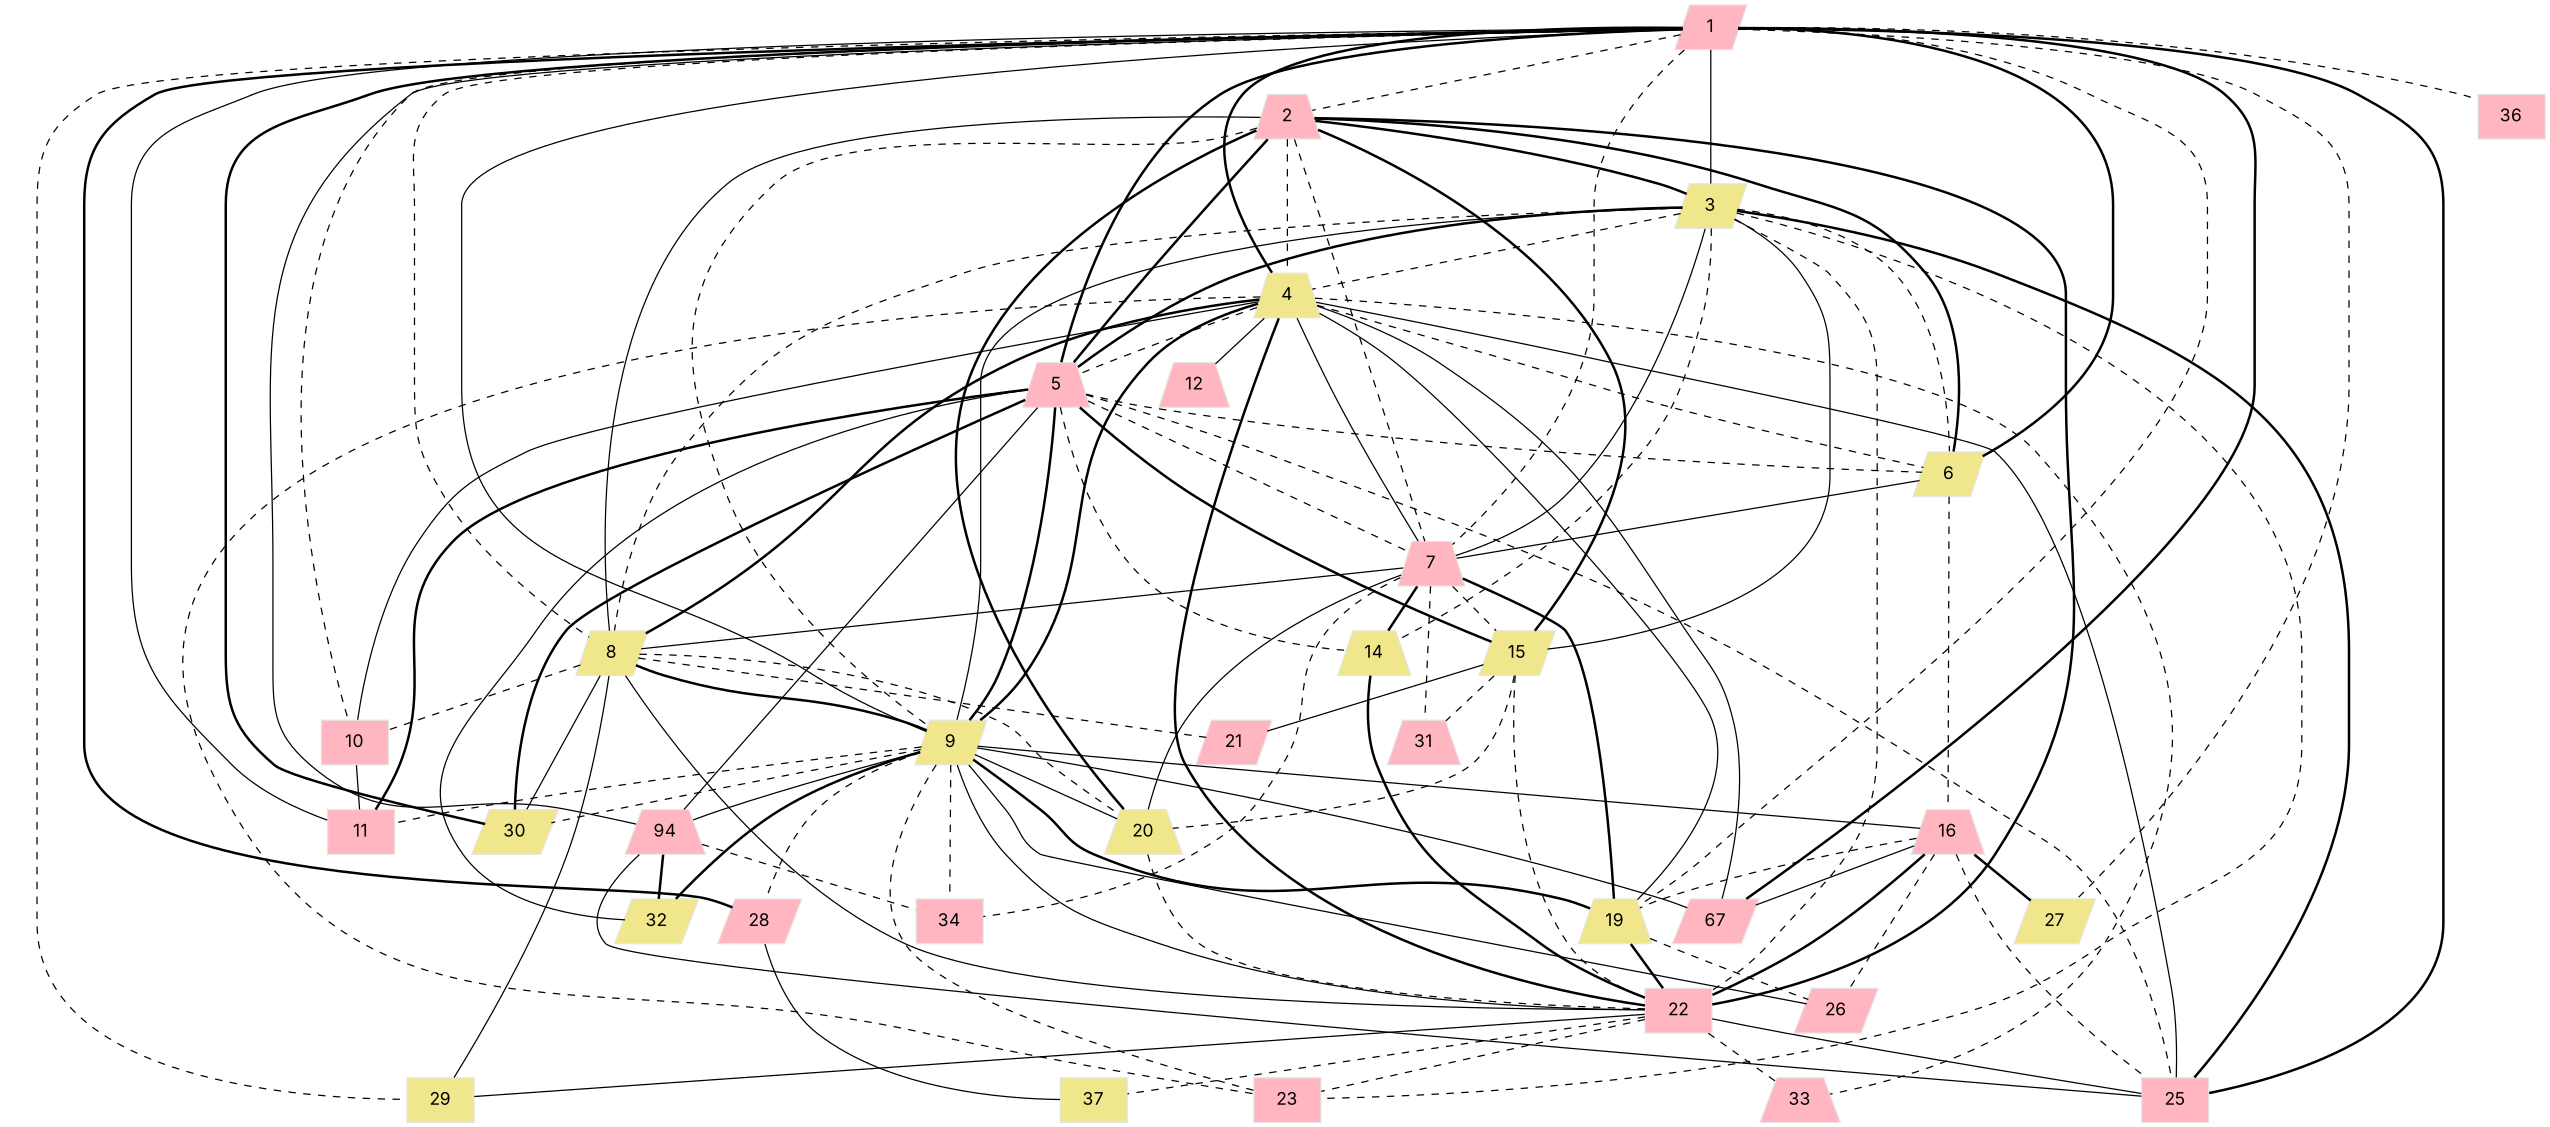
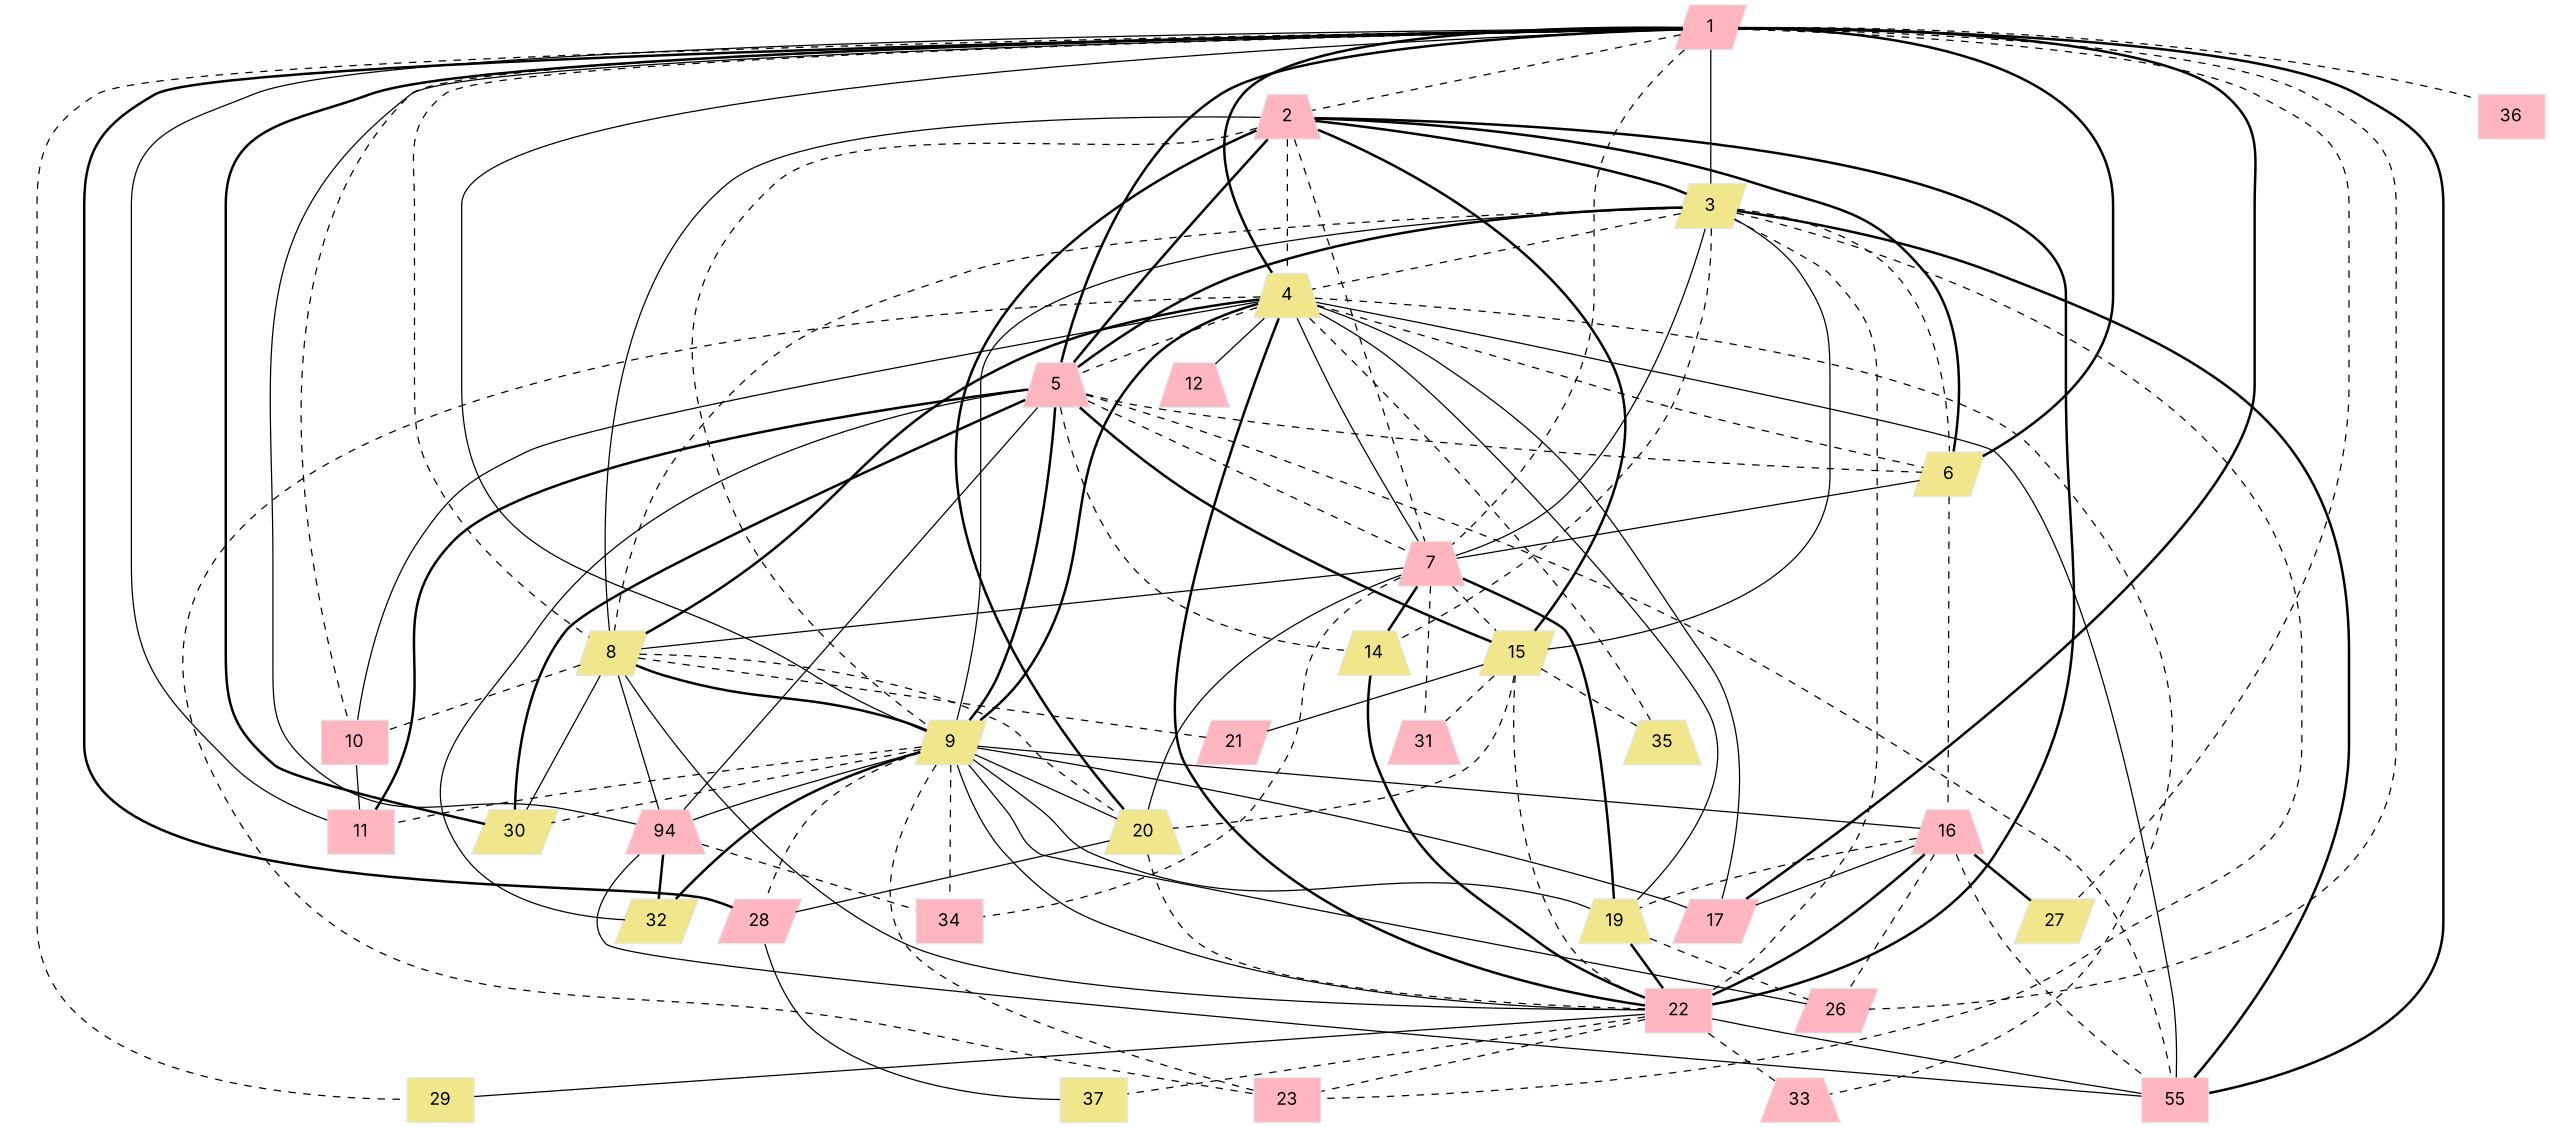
edge "1" -- "19": now "1" -- "26"
node "35": added
edge "8" -- "29": now "8" -- "94"
edge "20" -- "28": added
edge "9" -- "19": style bold -> solid
node "67": label "67" -> "17"
node "25": label "25" -> "55"
